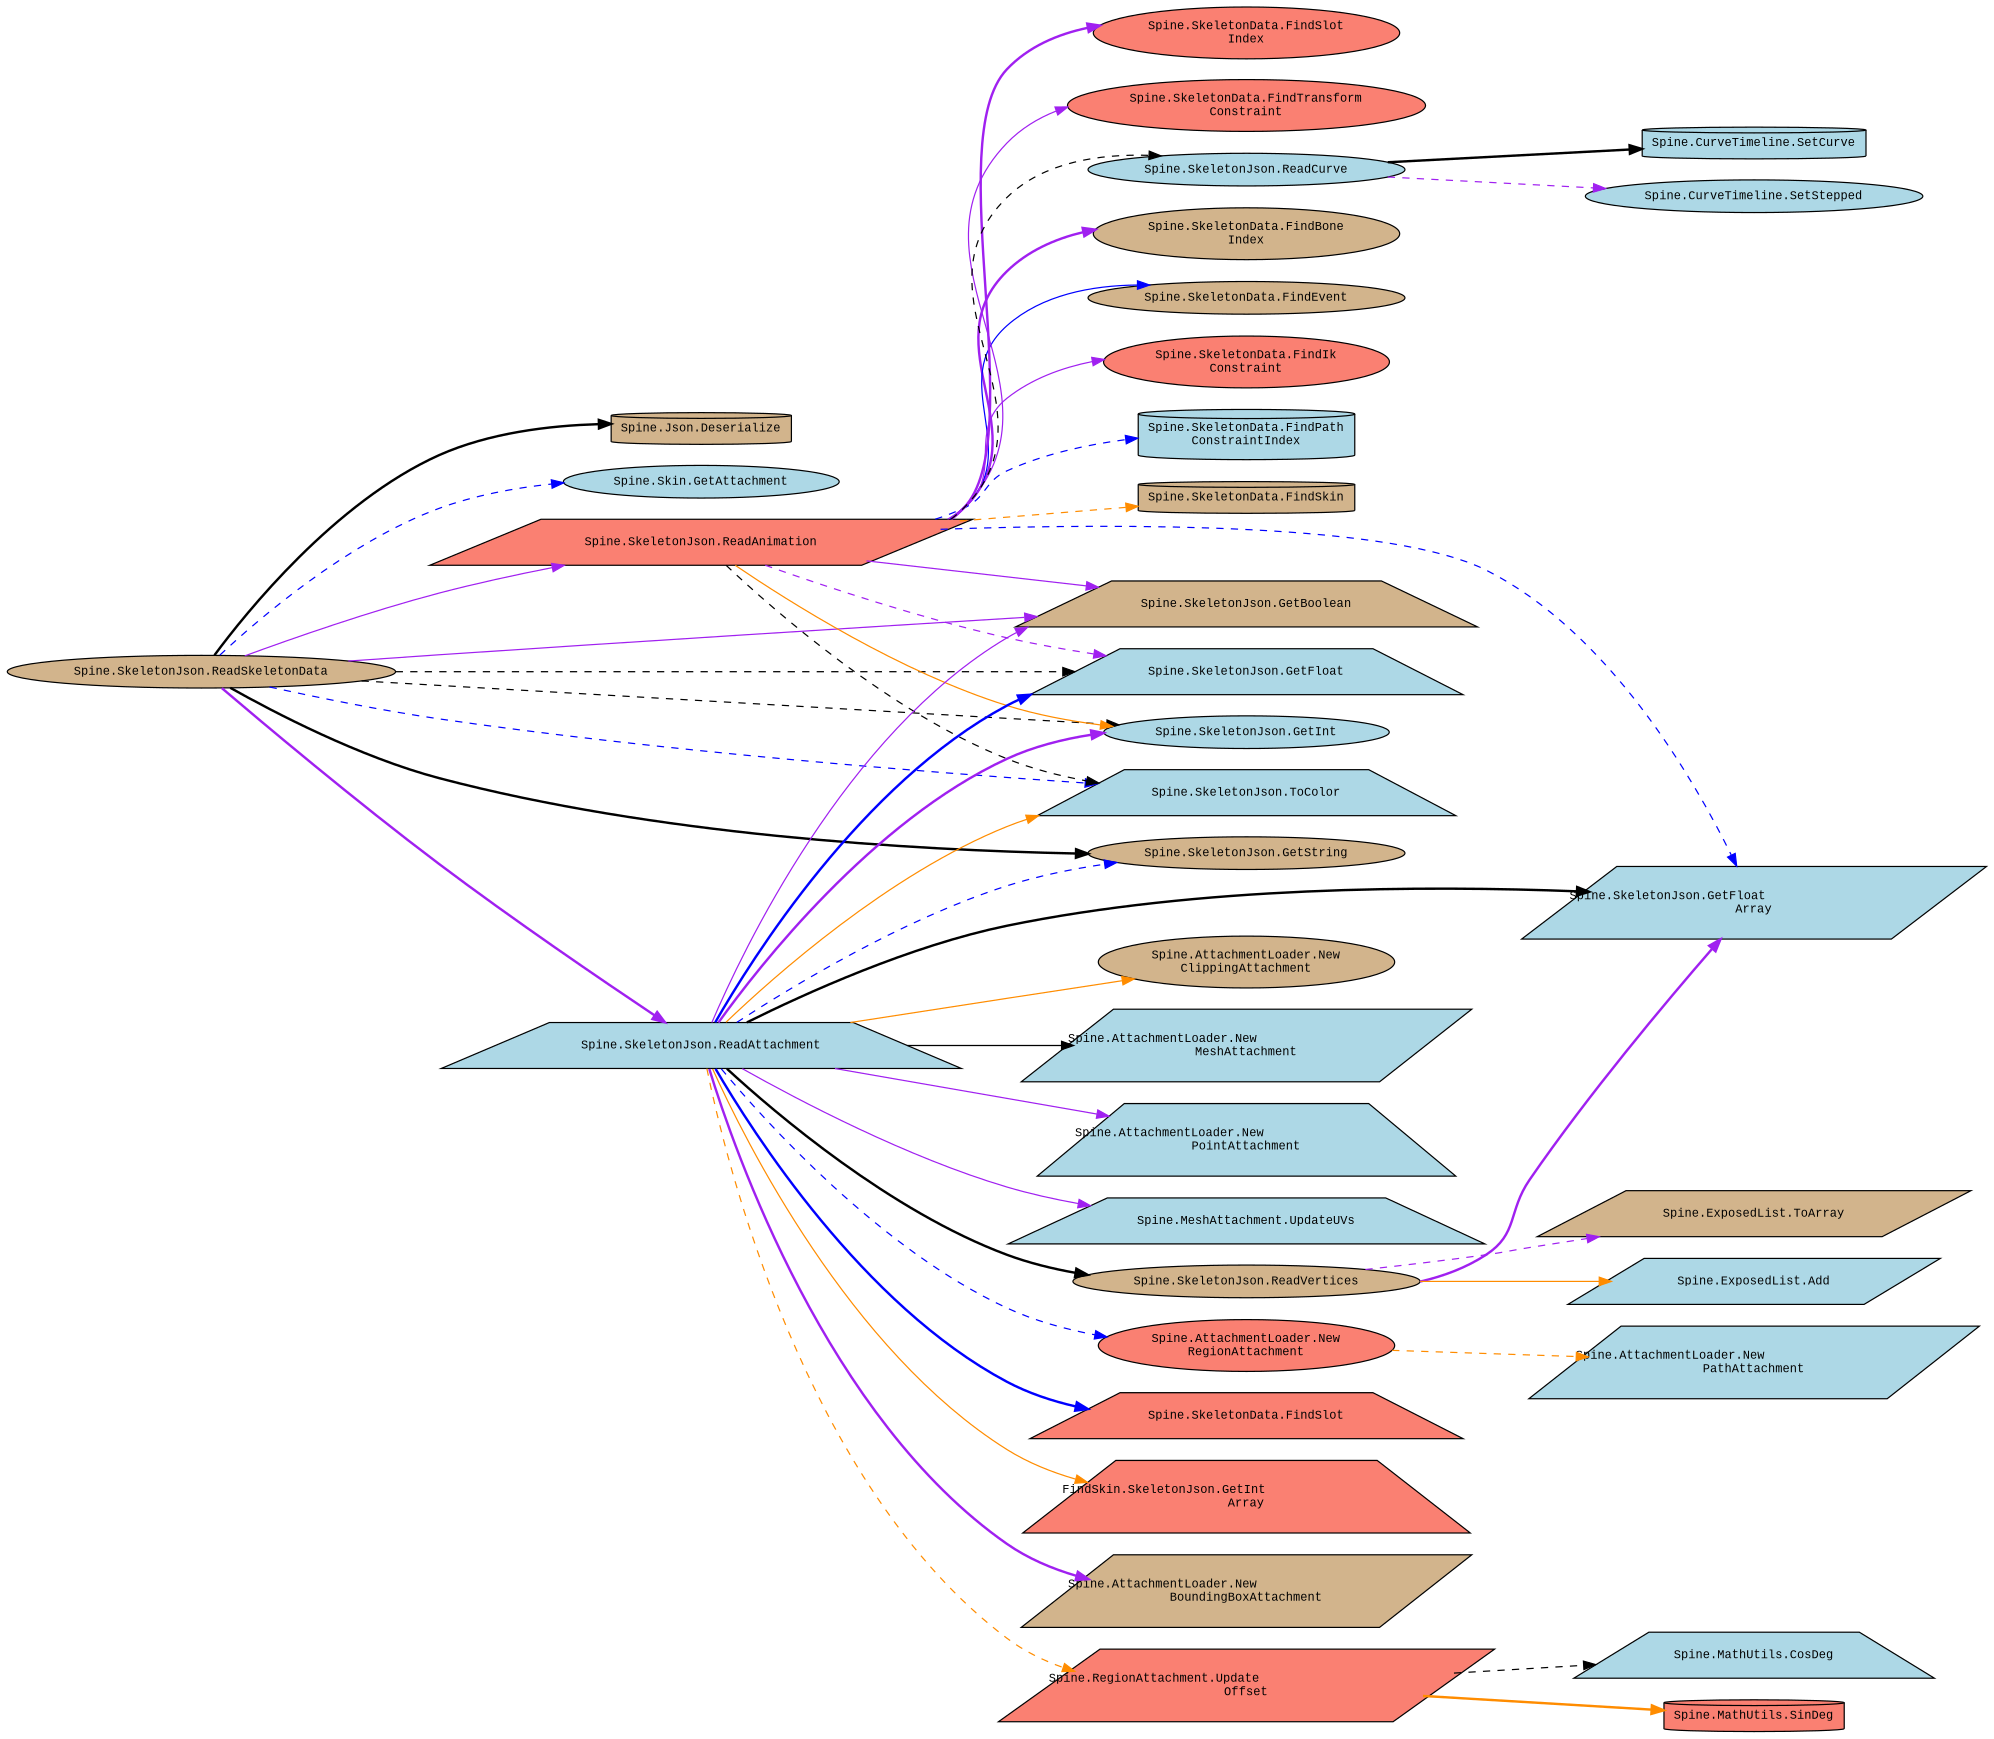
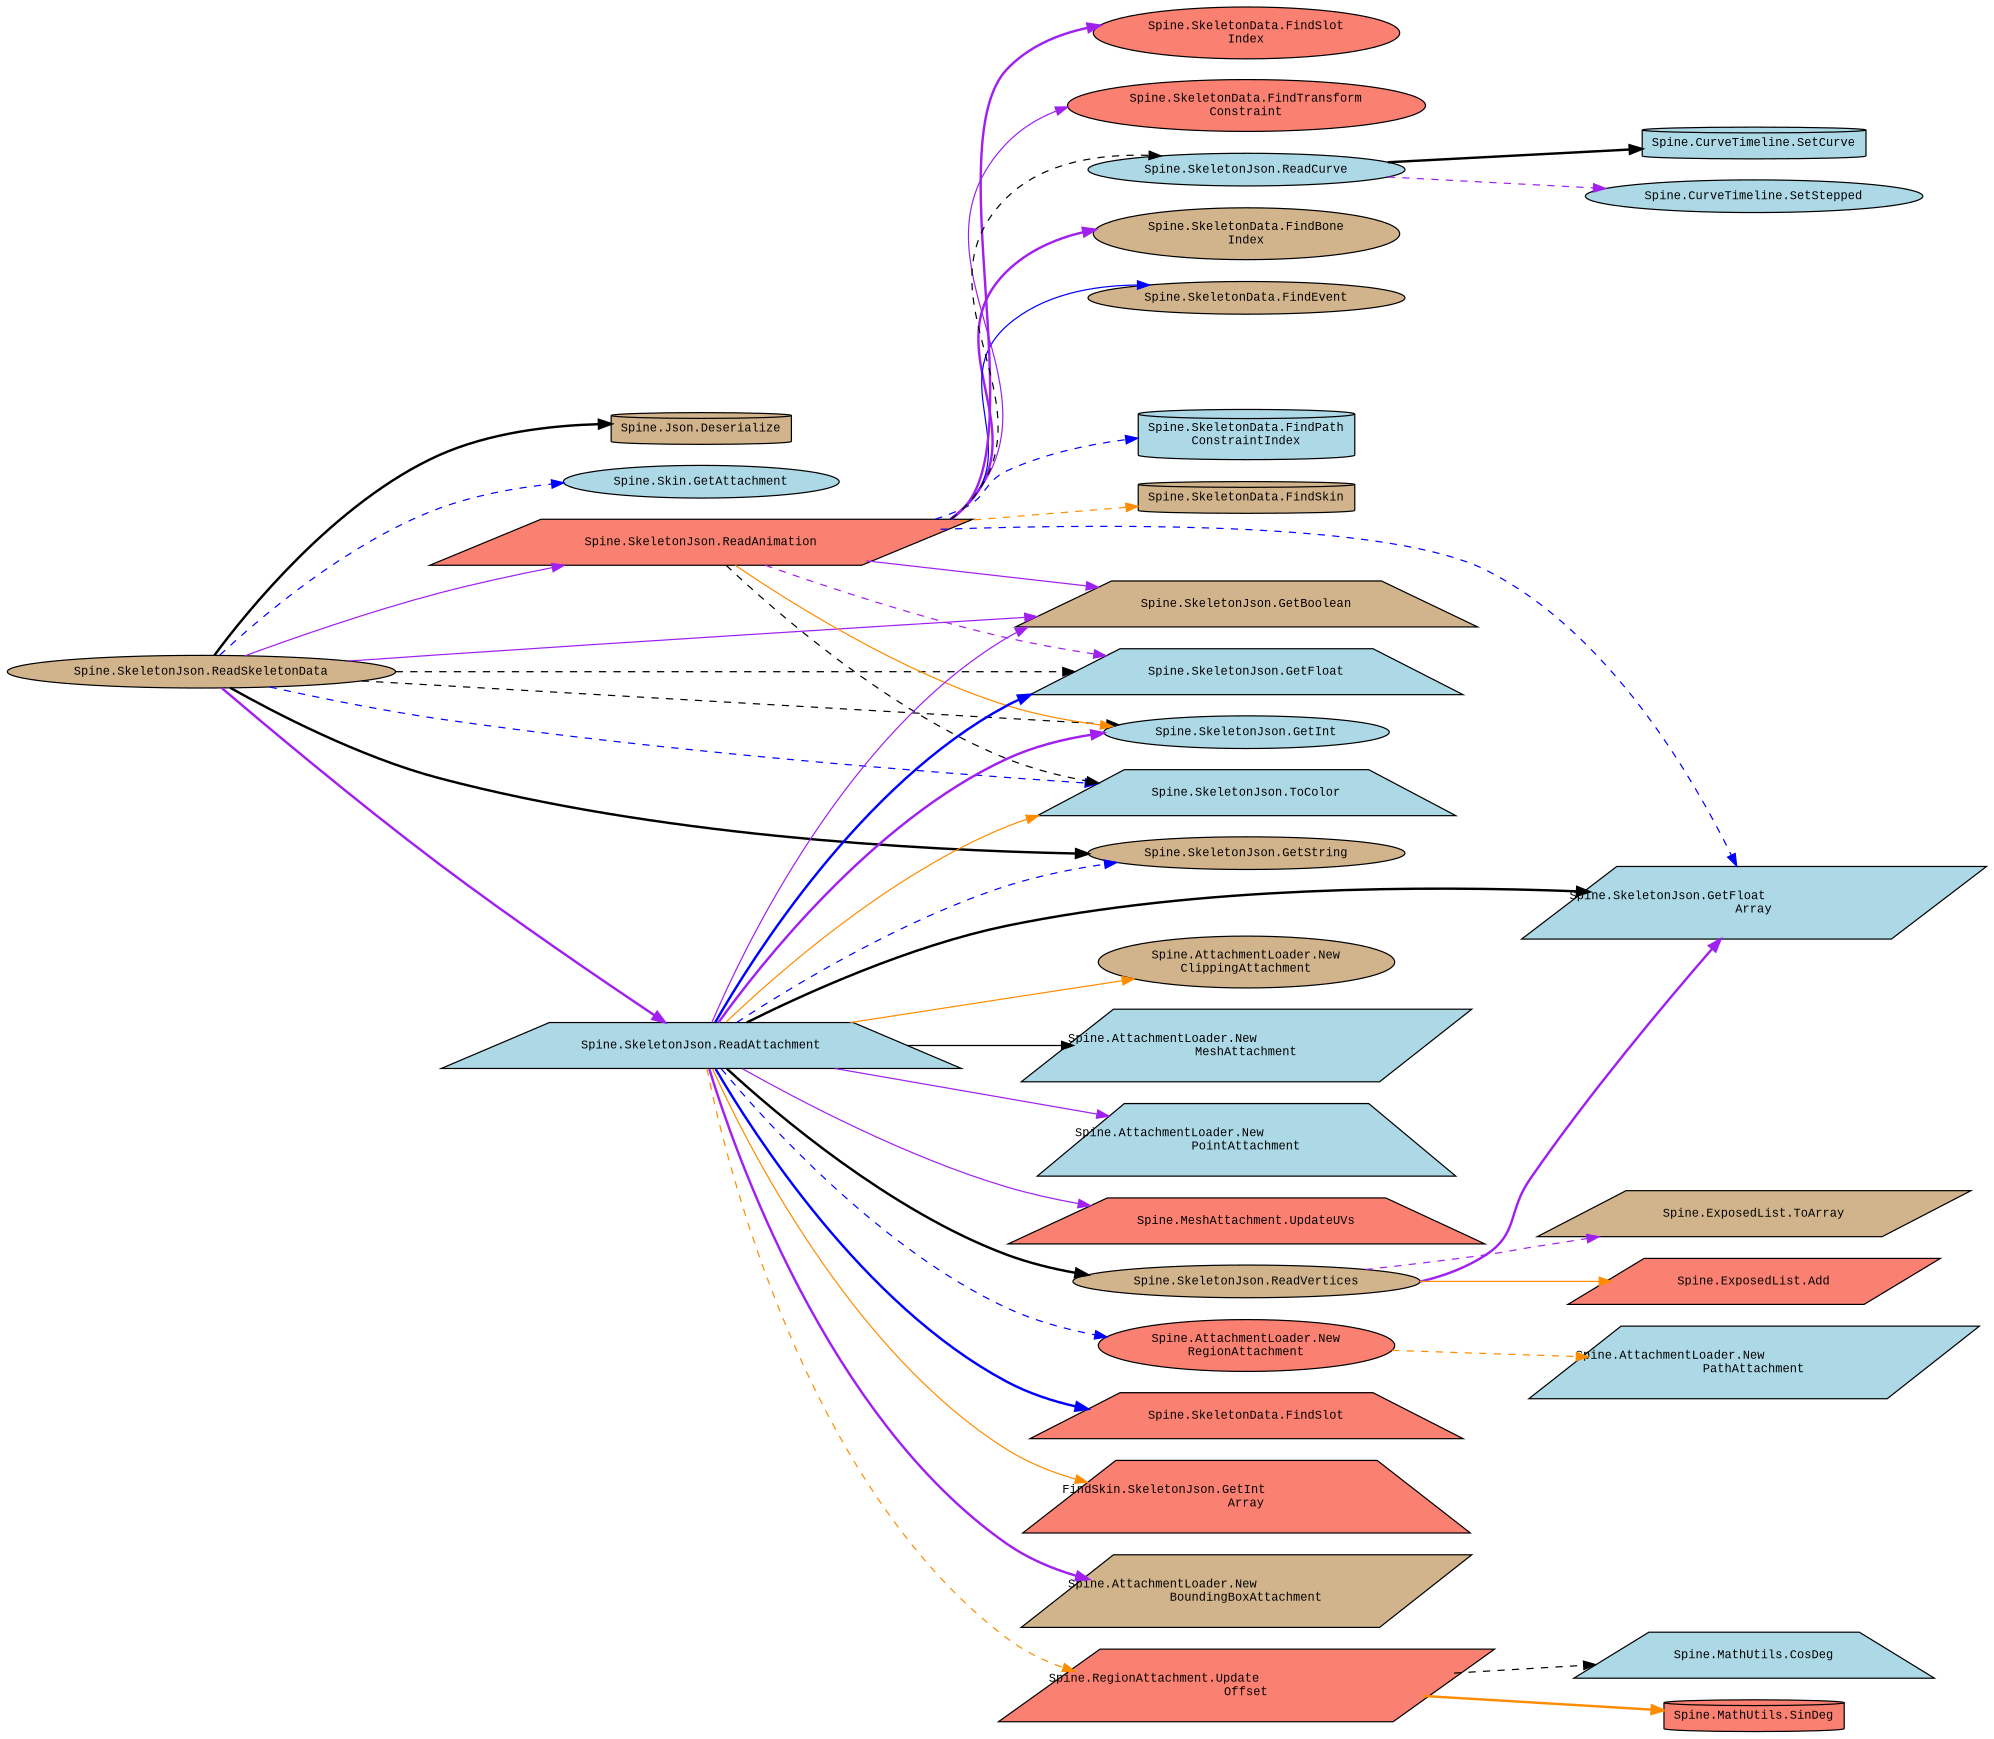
node "Spine.SkeletonData.FindIk Constraint": removed
node "Spine.MeshAttachment.UpdateUVs": fillcolor lightblue -> salmon
node "Spine.ExposedList.Add": fillcolor lightblue -> salmon
